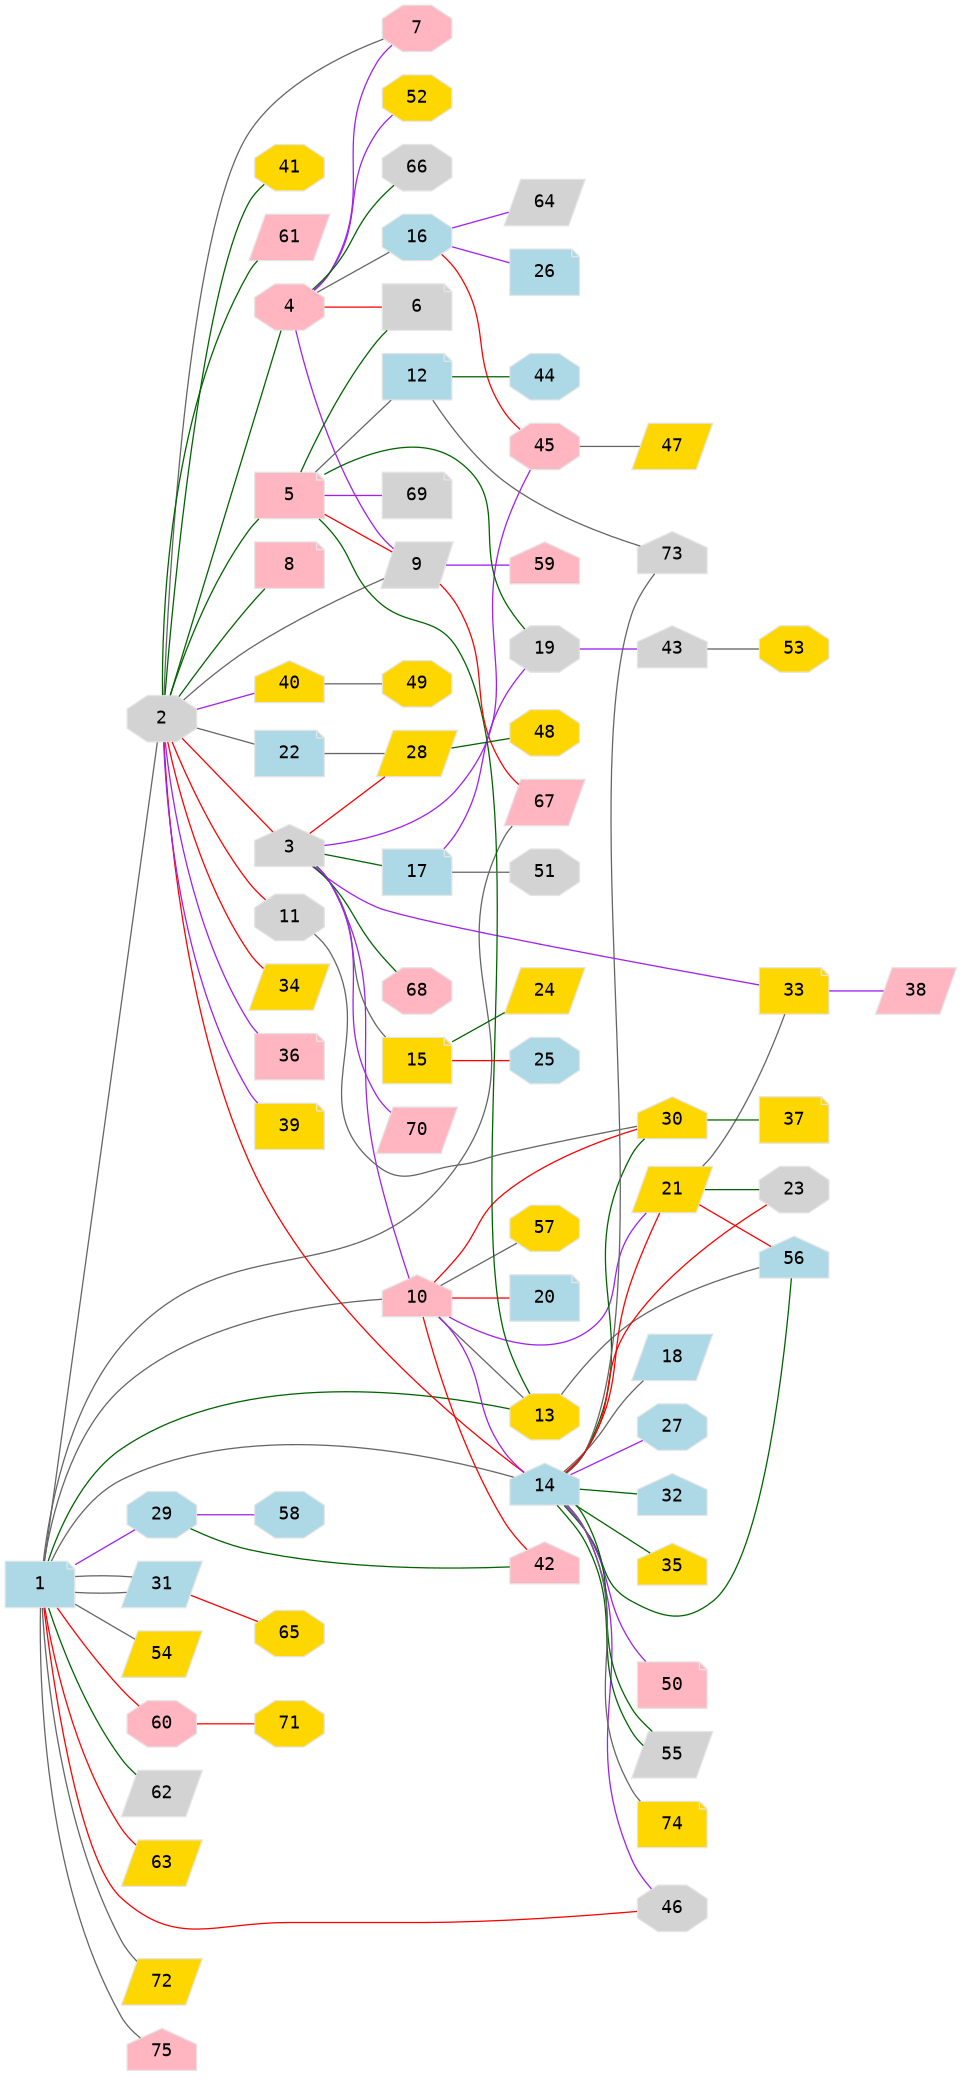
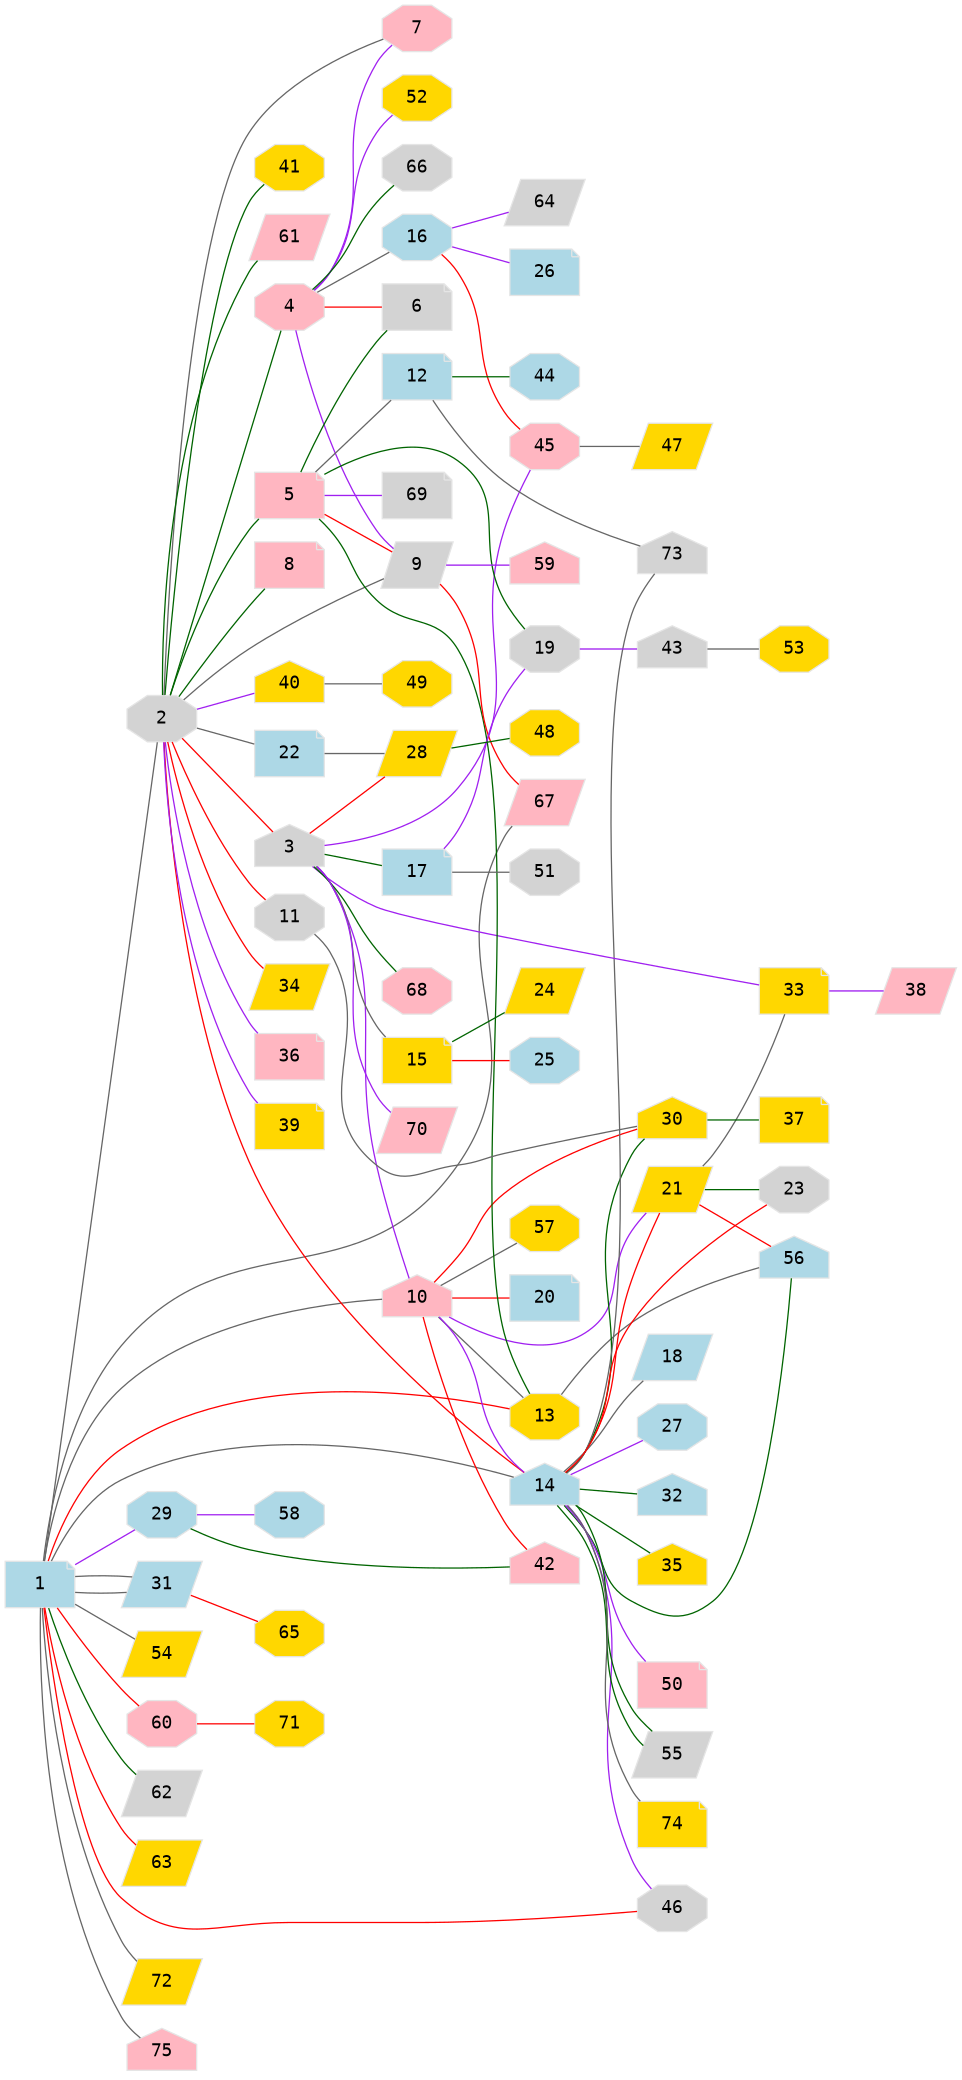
edge "13" -- "1": color darkgreen -> red
